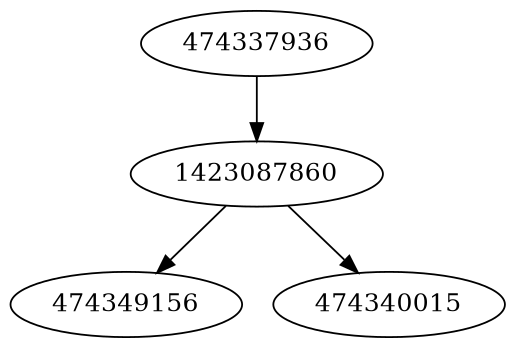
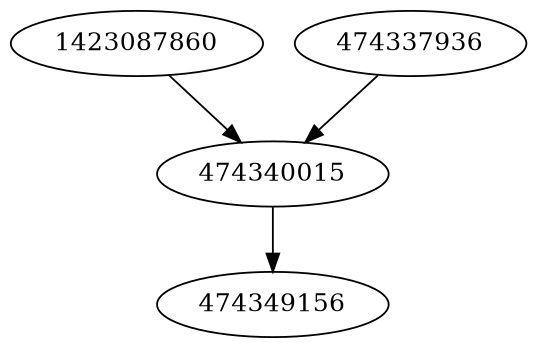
edge "474337936" -> "1423087860": now "474337936" -> "474340015"
edge "1423087860" -> "474349156": now "474340015" -> "474349156"
